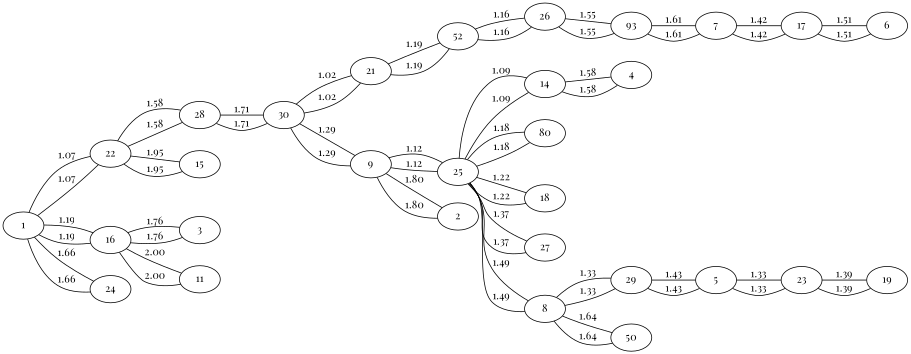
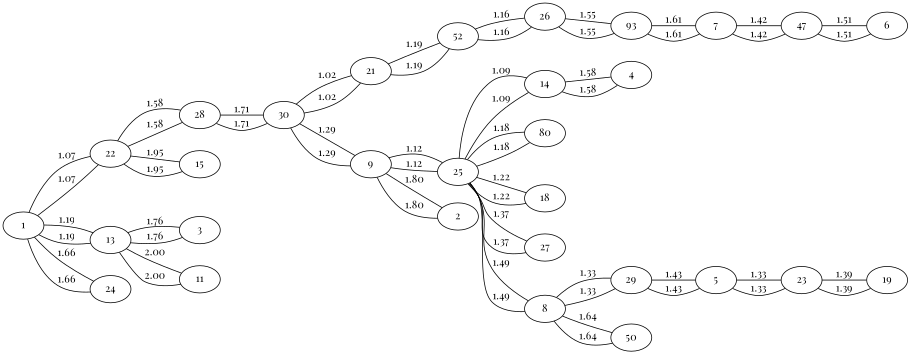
node "17": label "17" -> "47"
node "16": label "16" -> "13"
